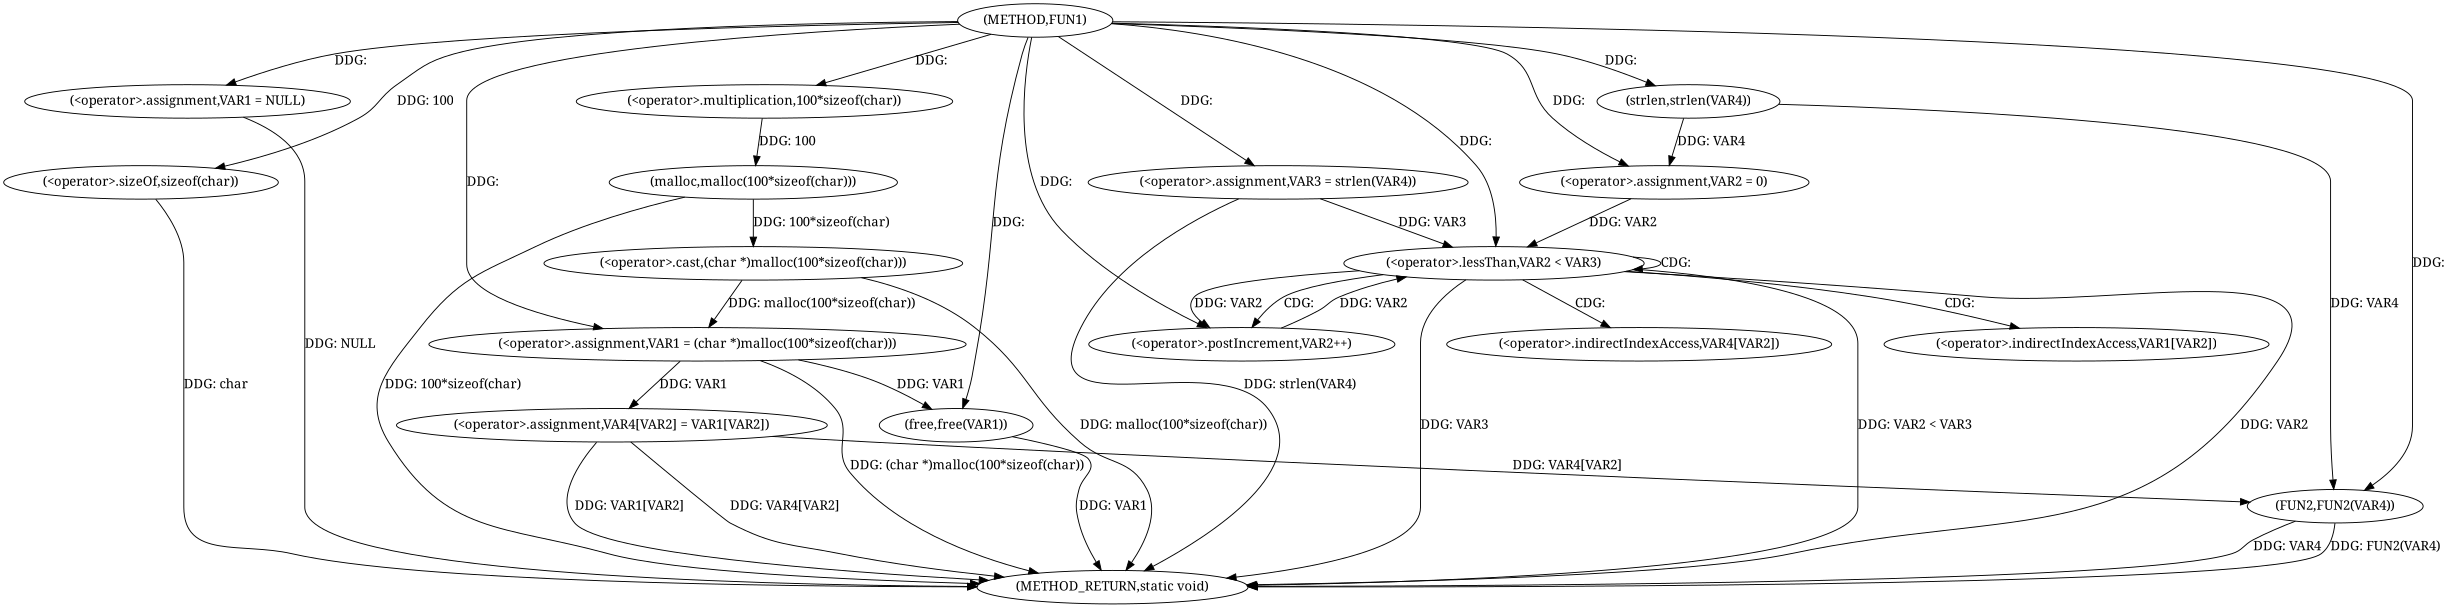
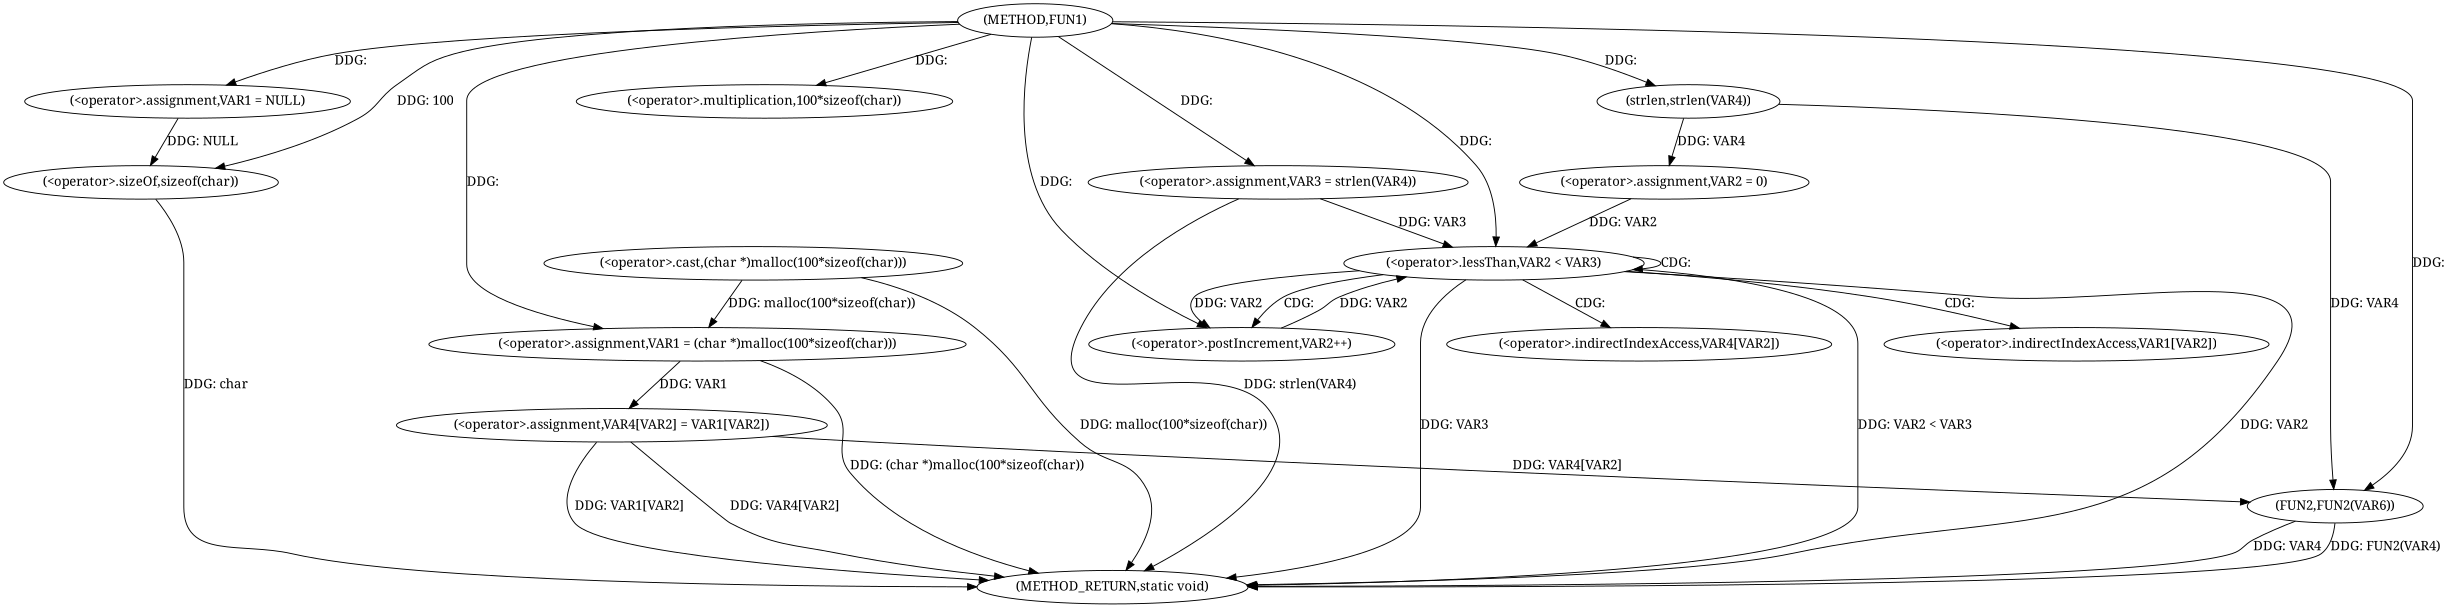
edge "(METHOD,FUN1)" -> "(<operator>.assignment,VAR2 = 0)": removed, label "DDG:"
node "(malloc,malloc(100*sizeof(char)))": removed
node "(free,free(VAR1))": removed
node "(FUN2,FUN2(VAR4))": label "(FUN2,FUN2(VAR4))" -> "(FUN2,FUN2(VAR6))"
edge "(<operator>.assignment,VAR1 = NULL)" -> "(METHOD_RETURN,static void)": now "(<operator>.assignment,VAR1 = NULL)" -> "(<operator>.sizeOf,sizeof(char))"
